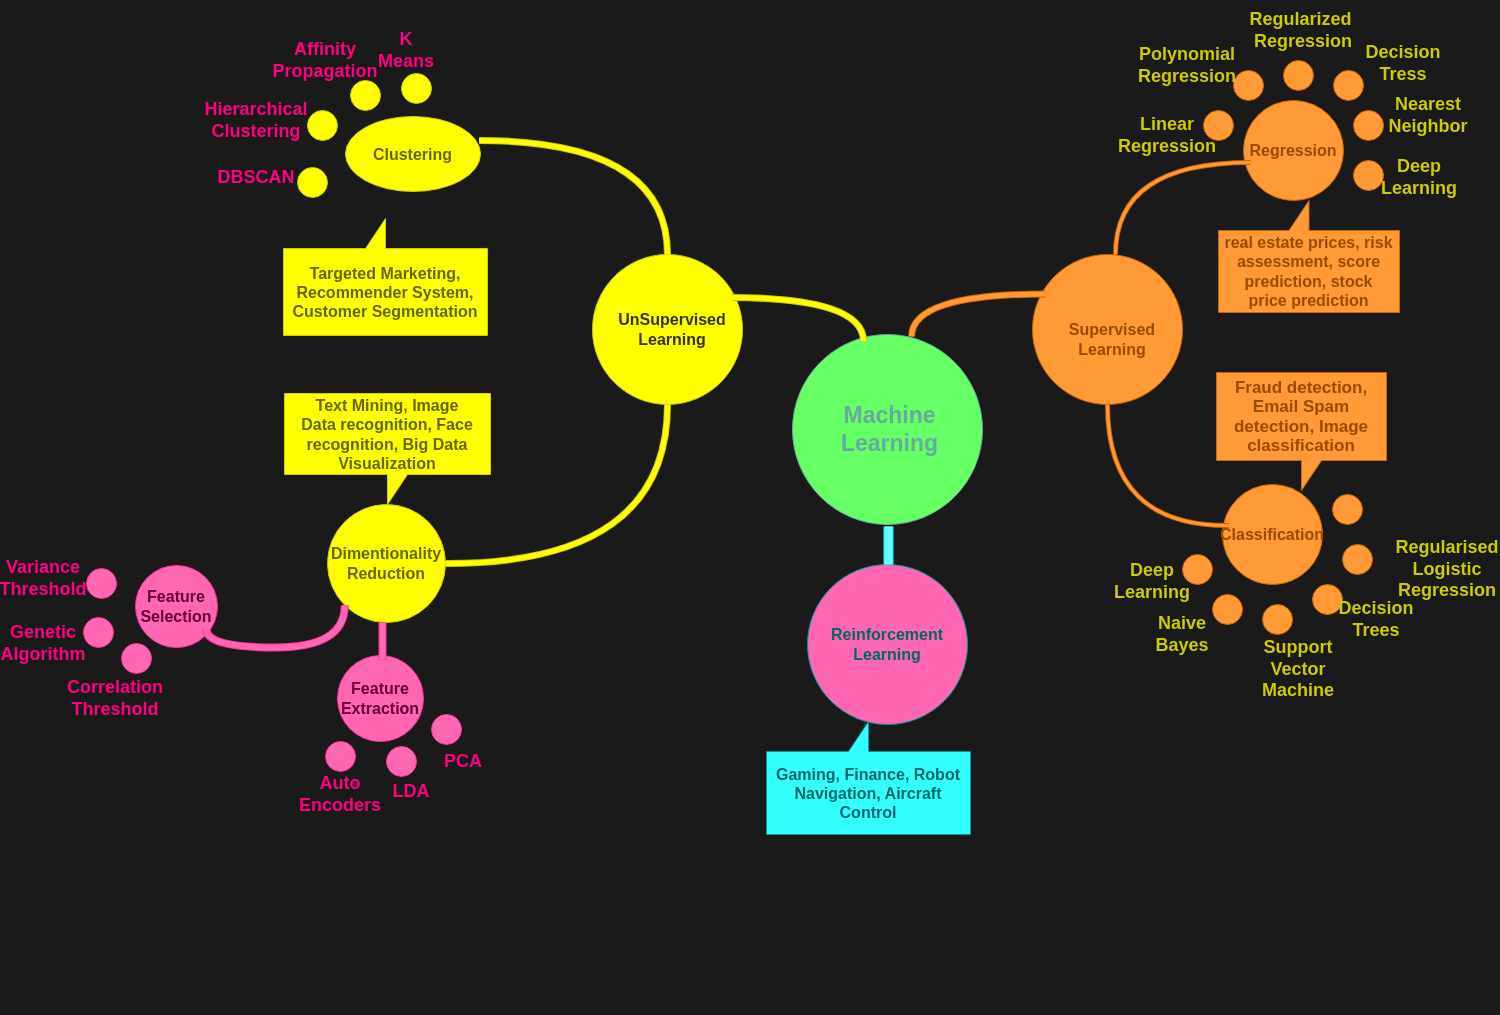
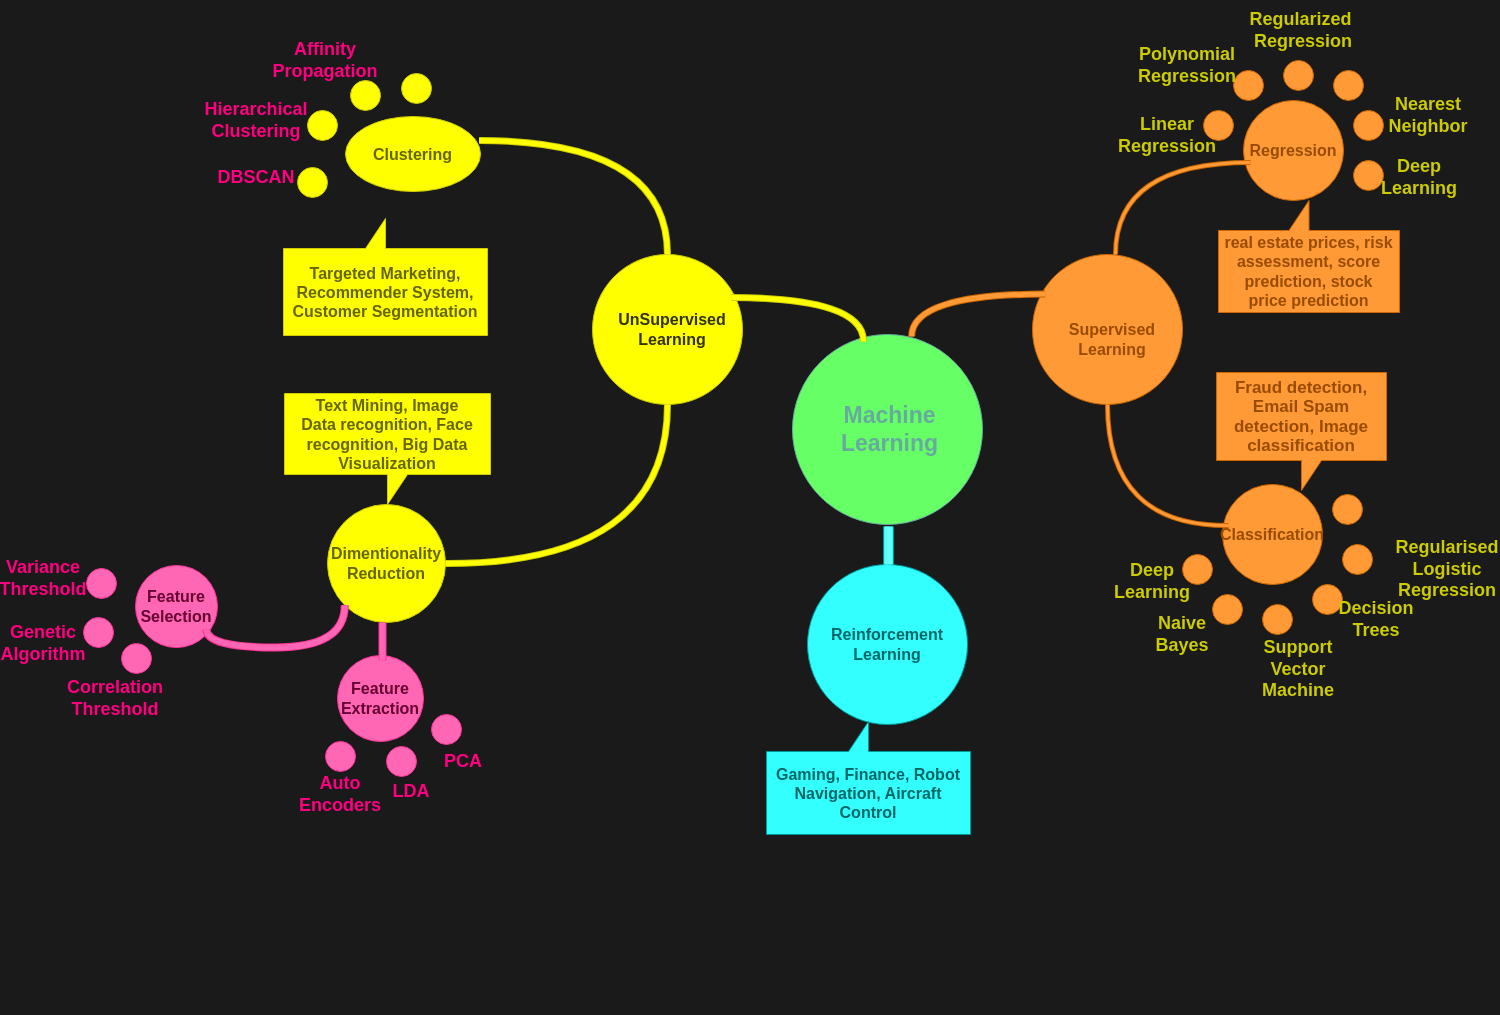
node "K Means": removed
node "Decision Tress": removed
node "Reinforcement Learning": fillcolor #ff66b3 -> #33ffff
